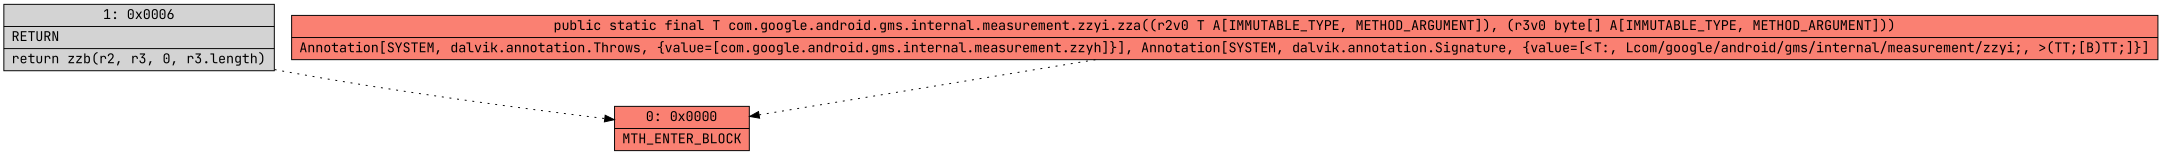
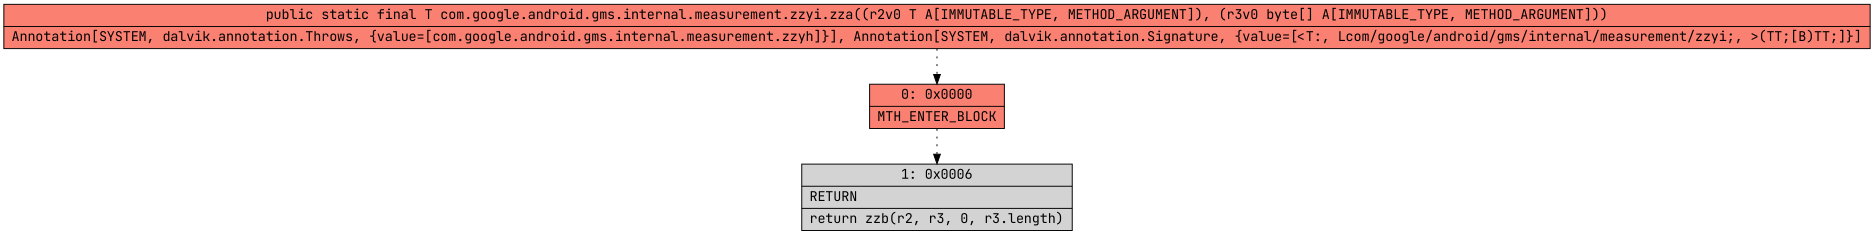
edge "1: 0x0006" -> "0: 0x0000": reversed
